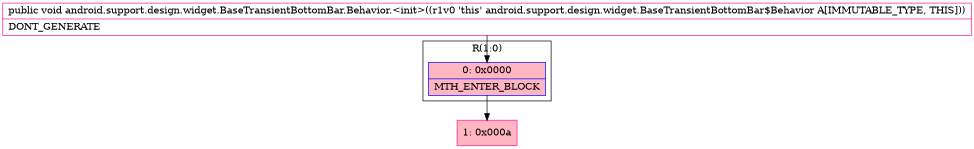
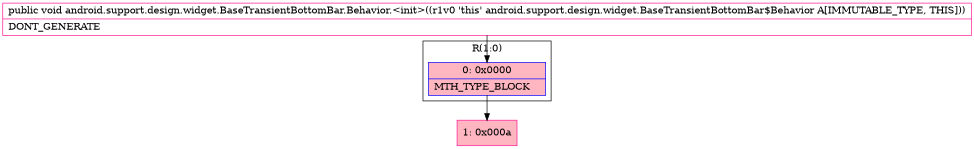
node "0: 0x0000": text "MTH_ENTER_BLOCK" -> "MTH_TYPE_BLOCK"
